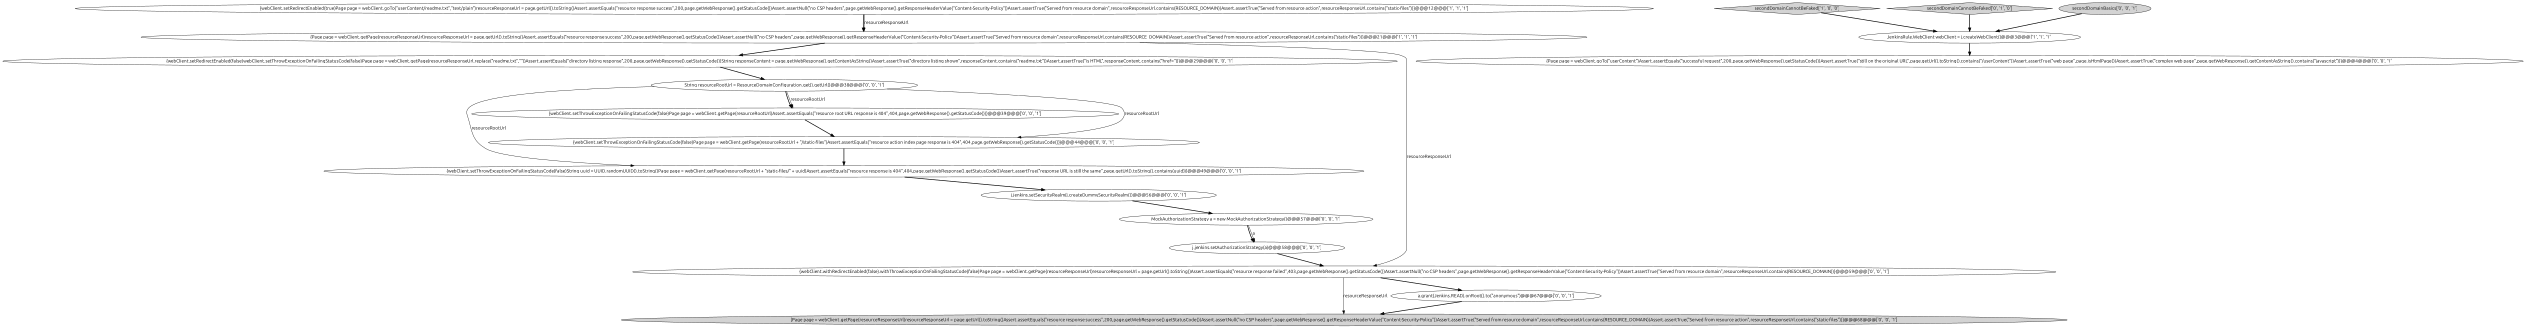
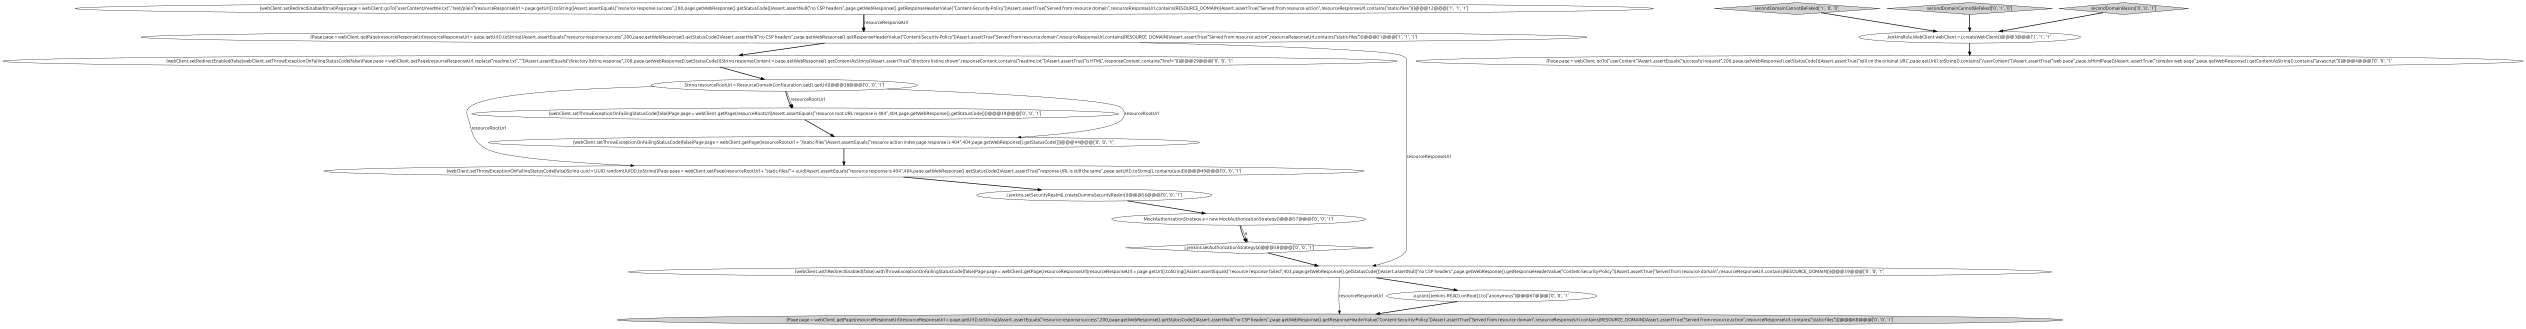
node "secondDomainBasics['0', '0', '1']": shape ellipse -> diamond
node "j.jenkins.setAuthorizationStrategy(a)@@@58@@@['0', '0', '1']": shape ellipse -> diamond
